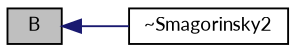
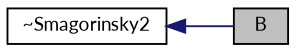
edge "~Smagorinsky2" -> "B": reversed
